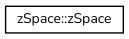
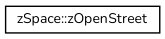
node "zSpace::zSpace": label "zSpace::zSpace" -> "zSpace::zOpenStreet"
